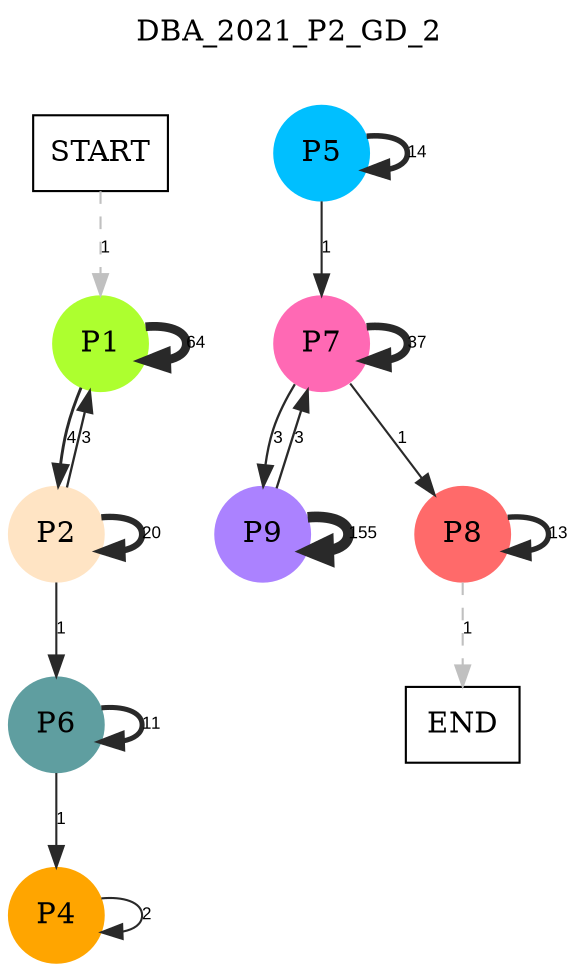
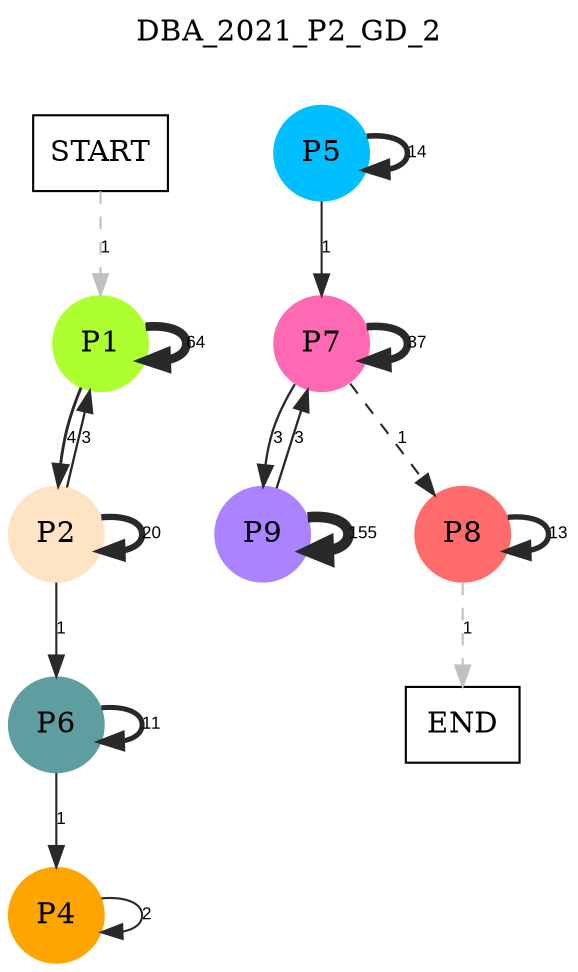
edge "P7" -> "P8": style solid -> dashed
